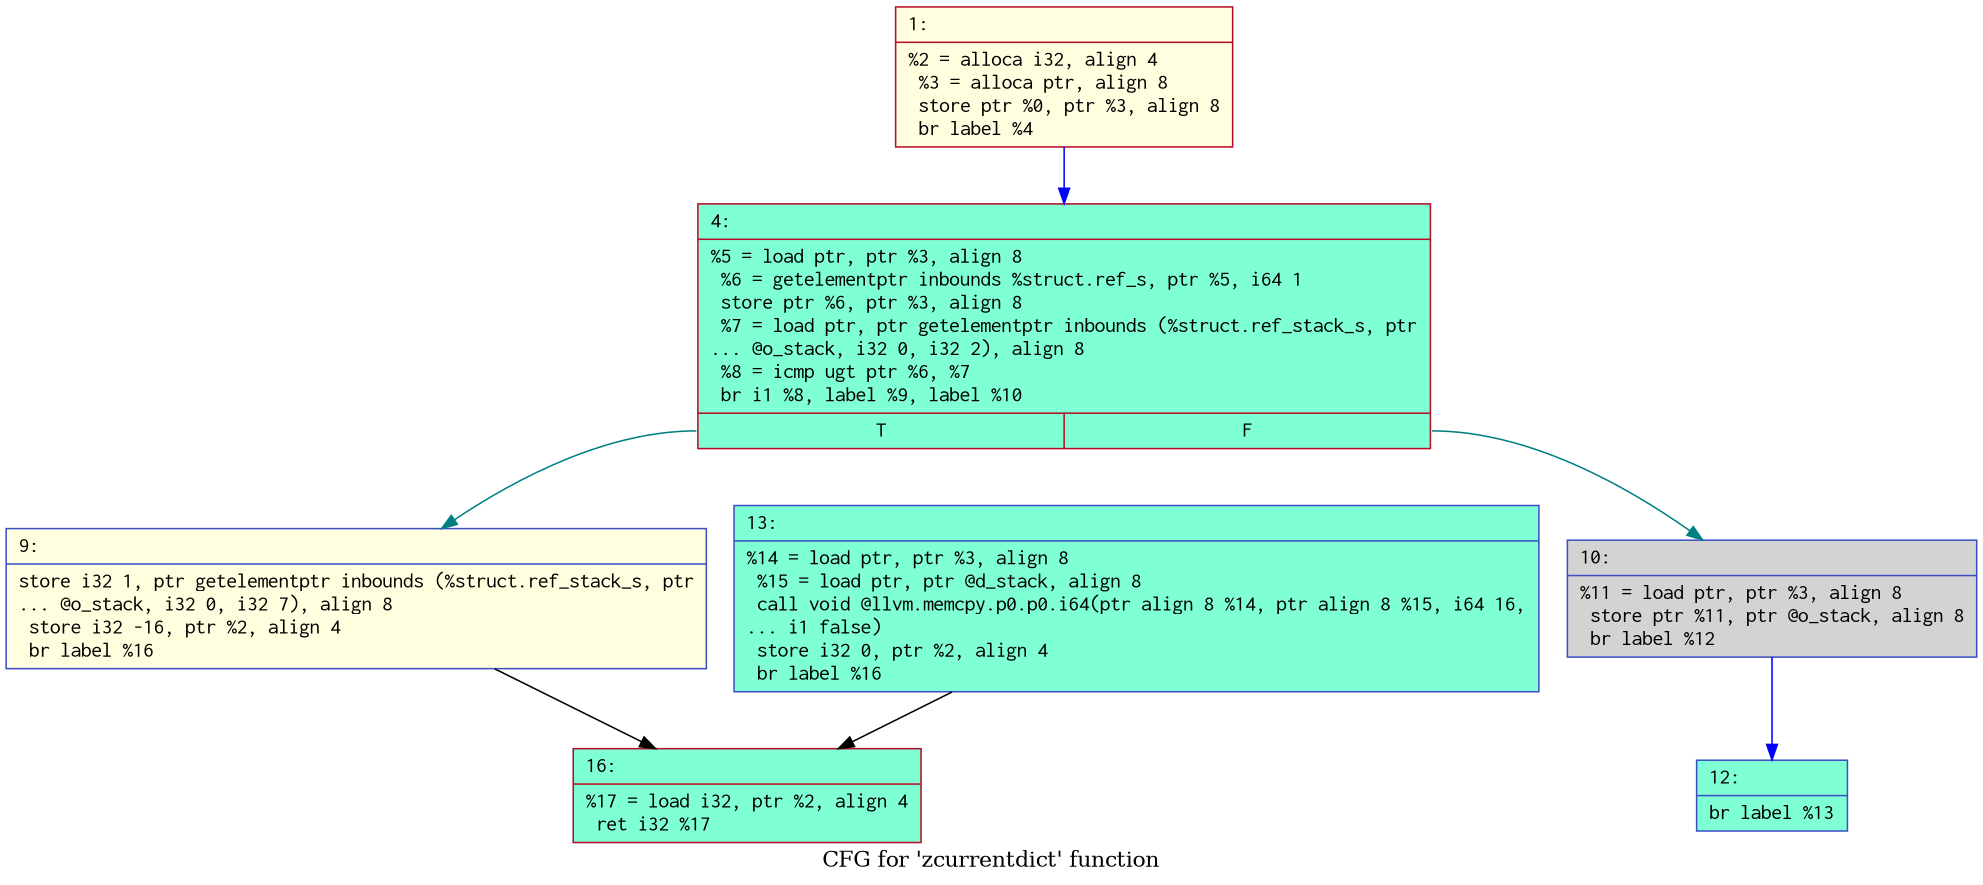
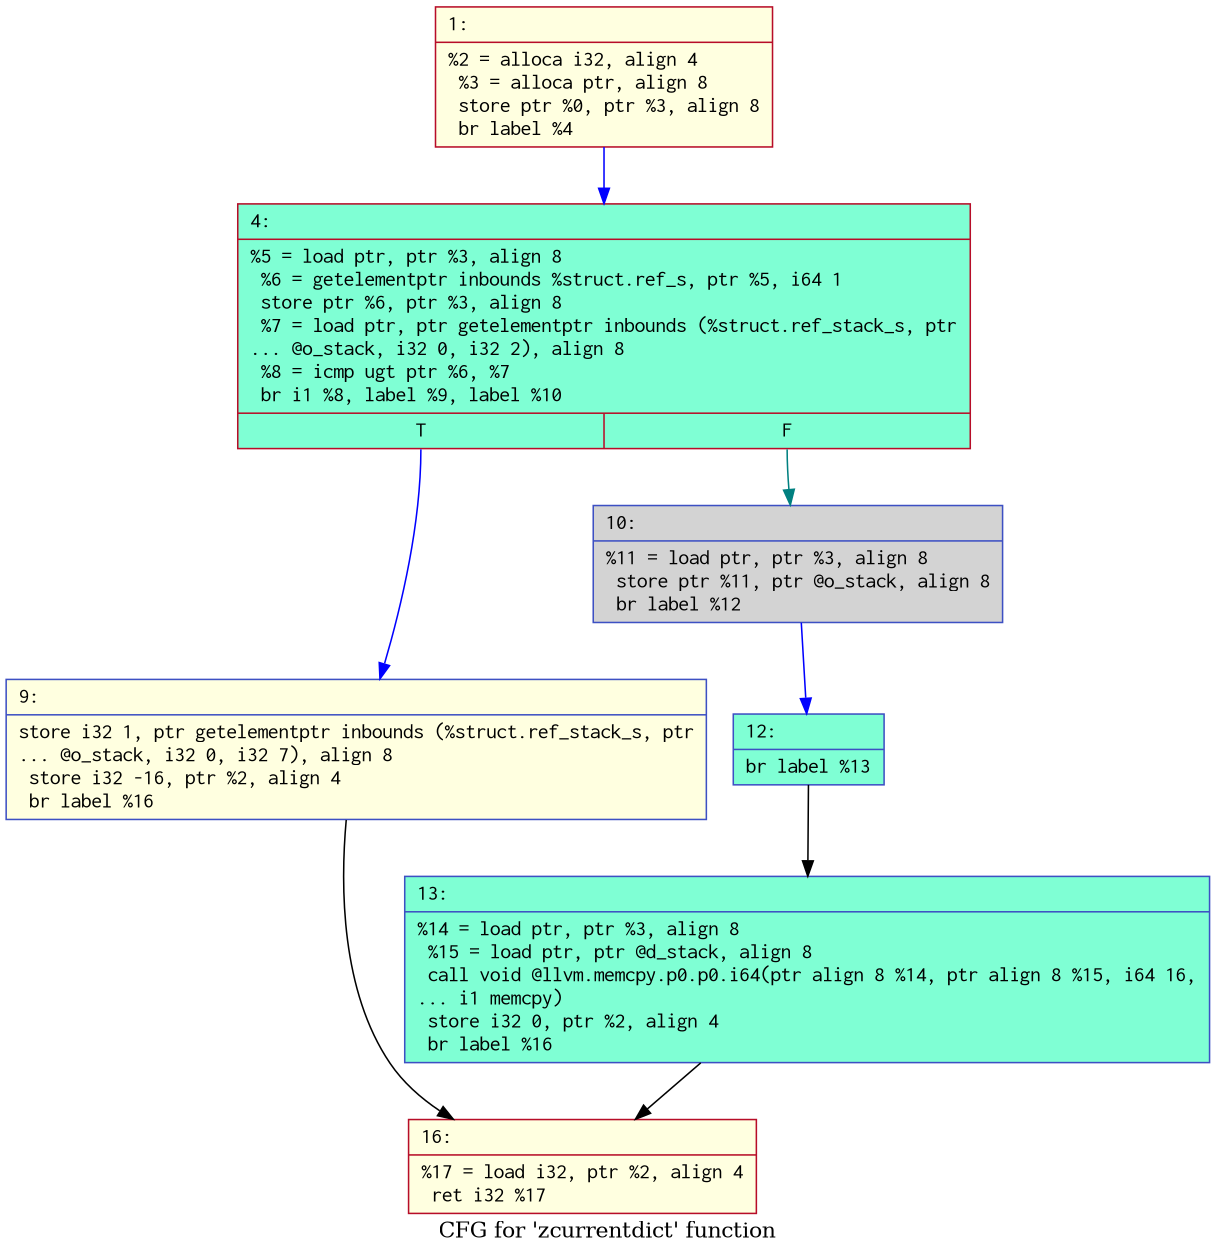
edge "4:" -> "9:": color teal -> blue
node "13:": text "... i1 false)" -> "... i1 memcpy)"
node "16:": fillcolor aquamarine -> lightyellow
edge "12:" -> "13:": added
